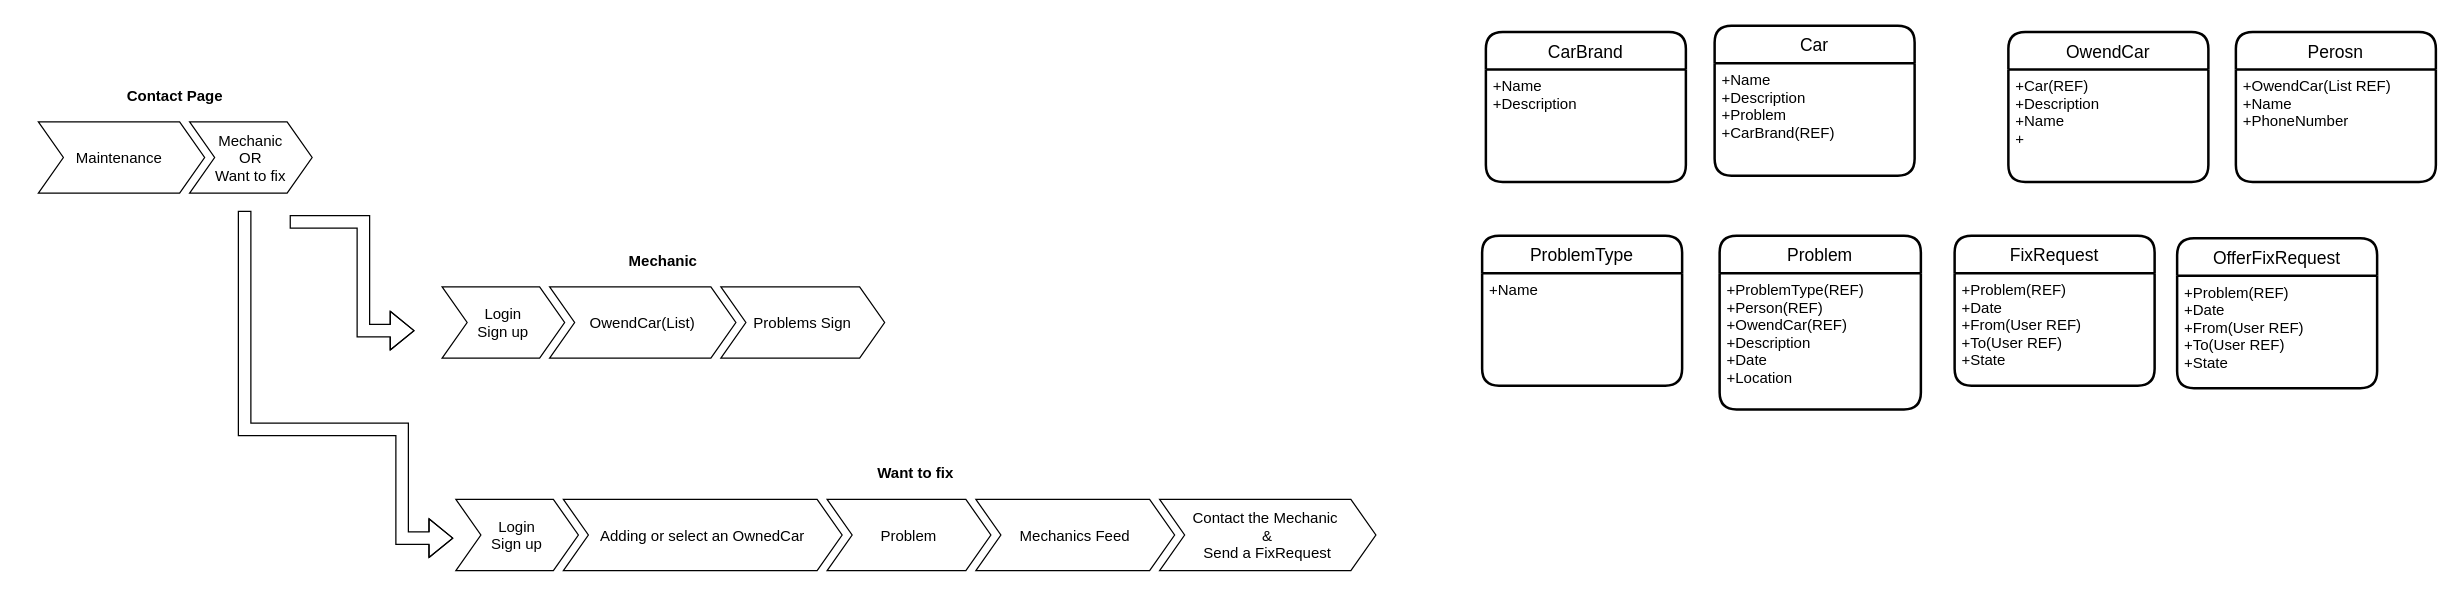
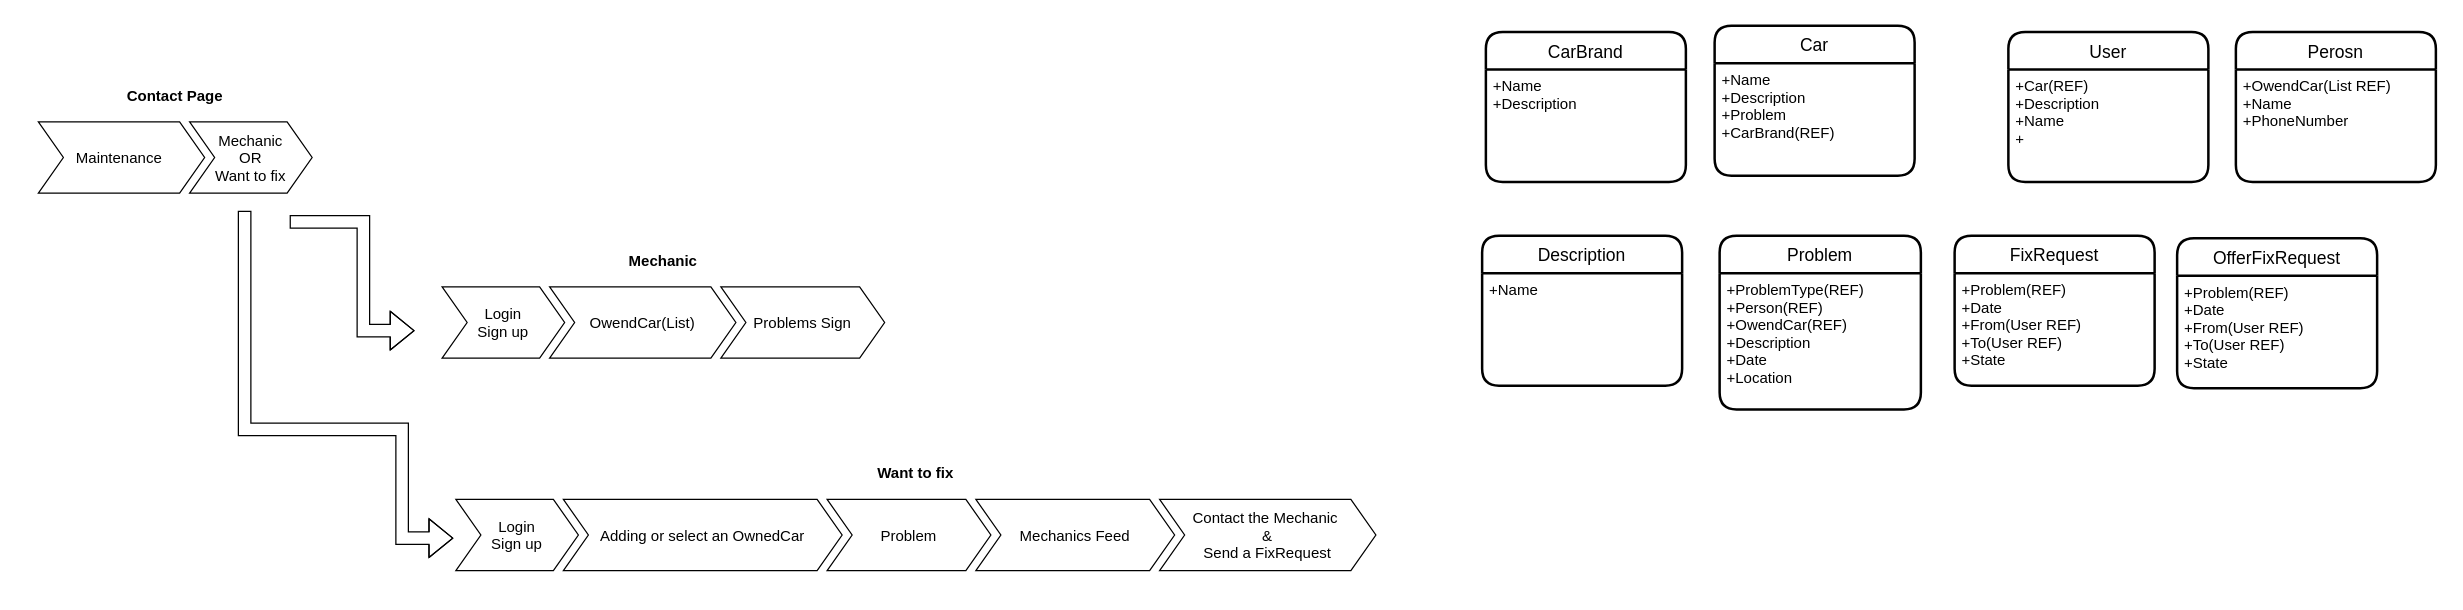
node "OwendCar": label "OwendCar" -> "User"
node "ProblemType": label "ProblemType" -> "Description"
